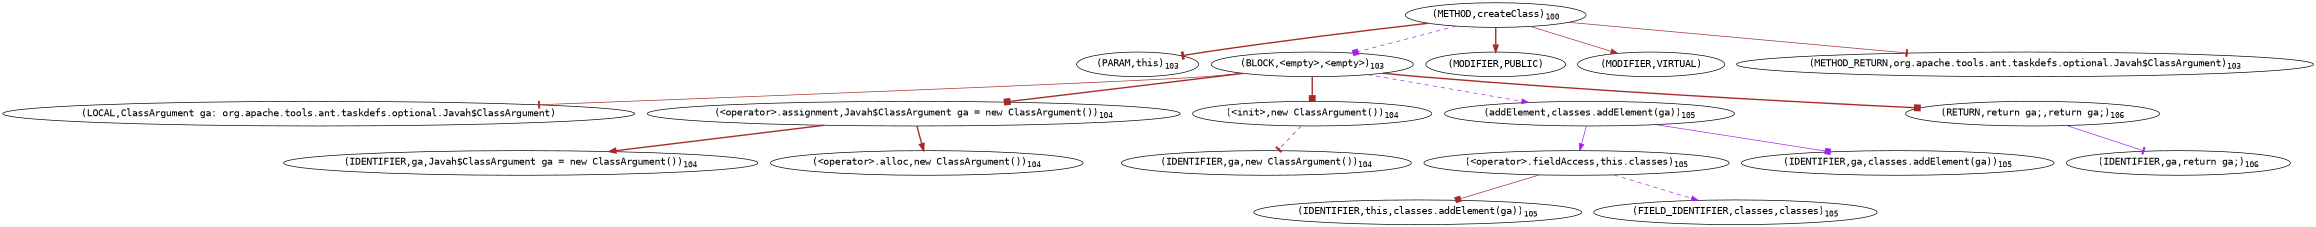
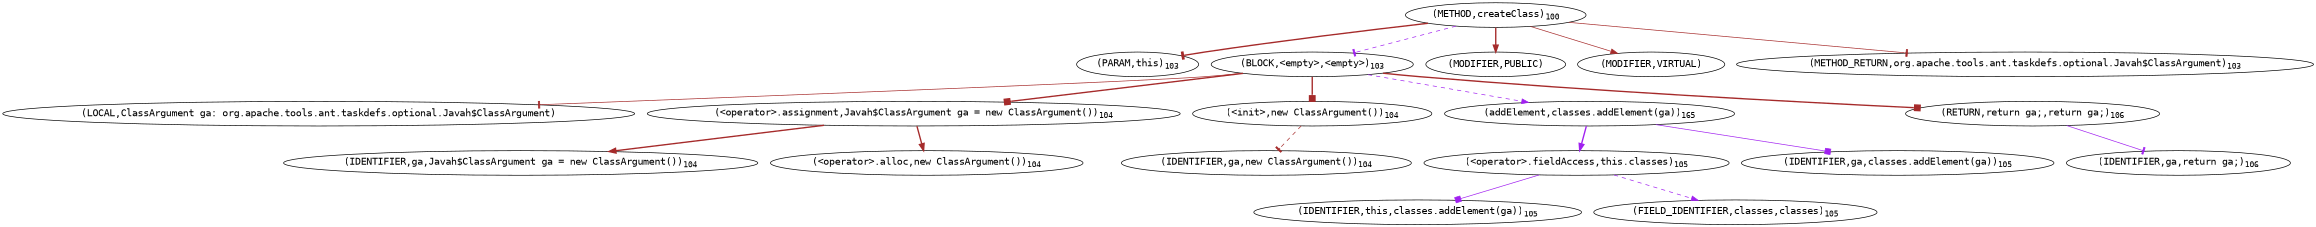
edge "(METHOD,createClass)" -> "(BLOCK,<empty>,<empty>)": arrowhead box -> tee
node "(addElement,classes.addElement(ga))": text "105" -> "165"
edge "(addElement,classes.addElement(ga))" -> "(<operator>.fieldAccess,this.classes)": style solid -> bold
edge "(<operator>.fieldAccess,this.classes)" -> "(IDENTIFIER,this,classes.addElement(ga))": color brown -> purple
